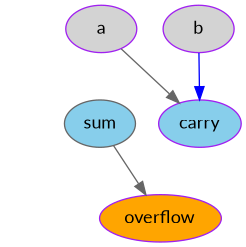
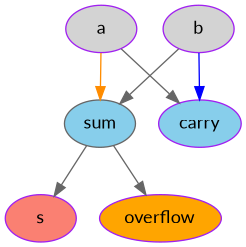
edge "b" -> "sum": added
edge "a" -> "sum": added
node "s": added
